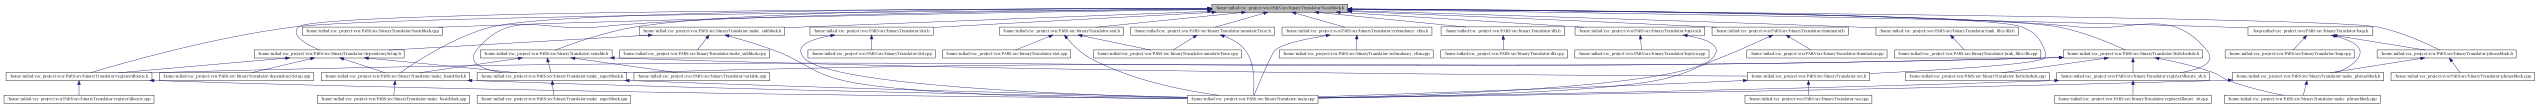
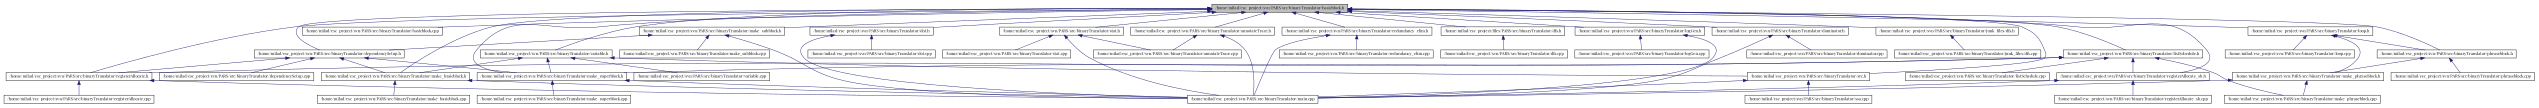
node "/home/milad/esc_project/svn/PARS/src/binaryTranslator/dfs.h": label "/home/milad/esc_project/svn/PARS/src/binaryTranslator/dfs.h" -> "/home/milad/esc_project/files/PARS/src/binaryTranslator/dfs.h"
node "/loop/milad/esc_project/svn/PARS/src/binaryTranslator/loop.h": label "/loop/milad/esc_project/svn/PARS/src/binaryTranslator/loop.h" -> "/home/milad/esc_project/svn/PARS/src/binaryTranslator/loop.h"
